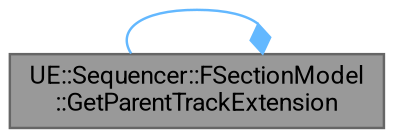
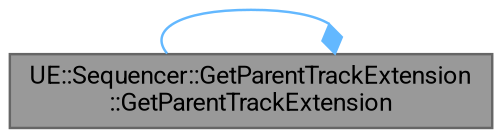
node "UE::Sequencer::FSectionModel ::GetParentTrackExtension": label "UE::Sequencer::FSectionModel ::GetParentTrackExtension" -> "UE::Sequencer::GetParentTrackExtension ::GetParentTrackExtension"
